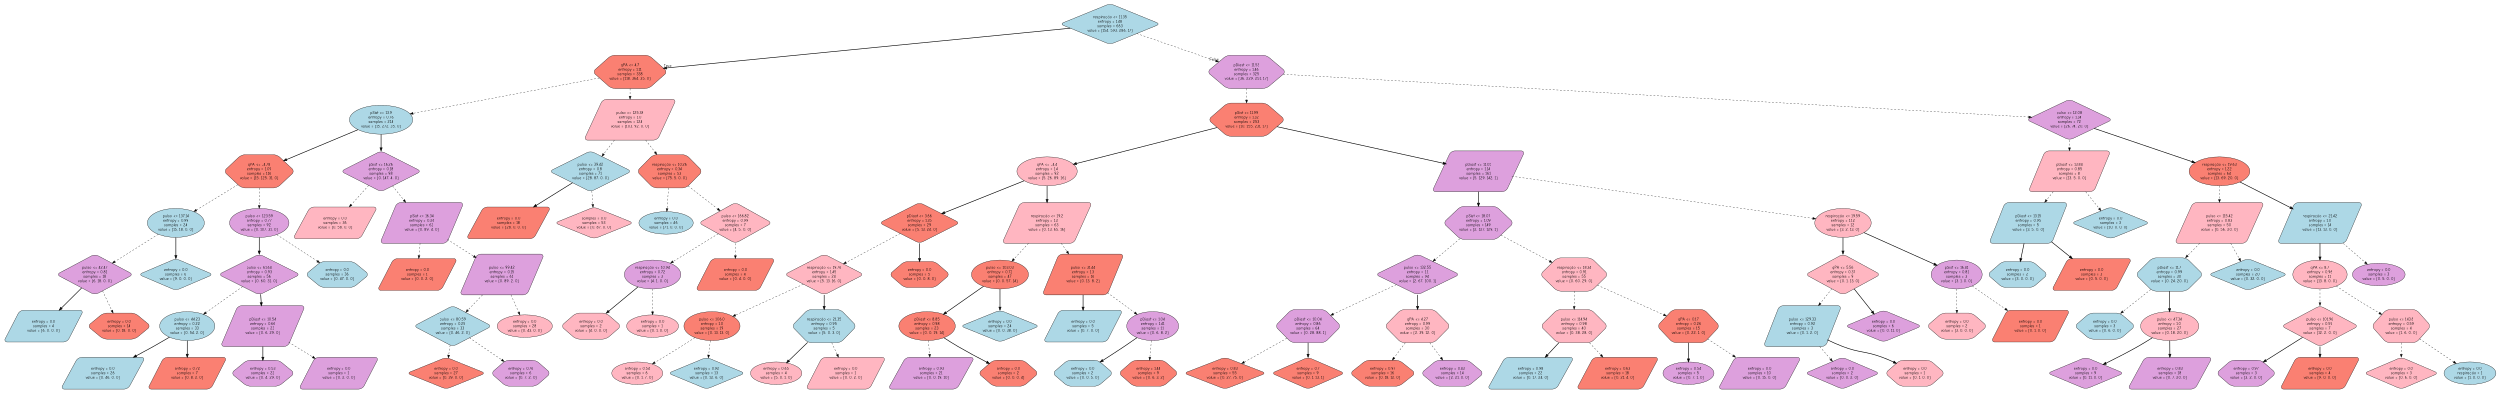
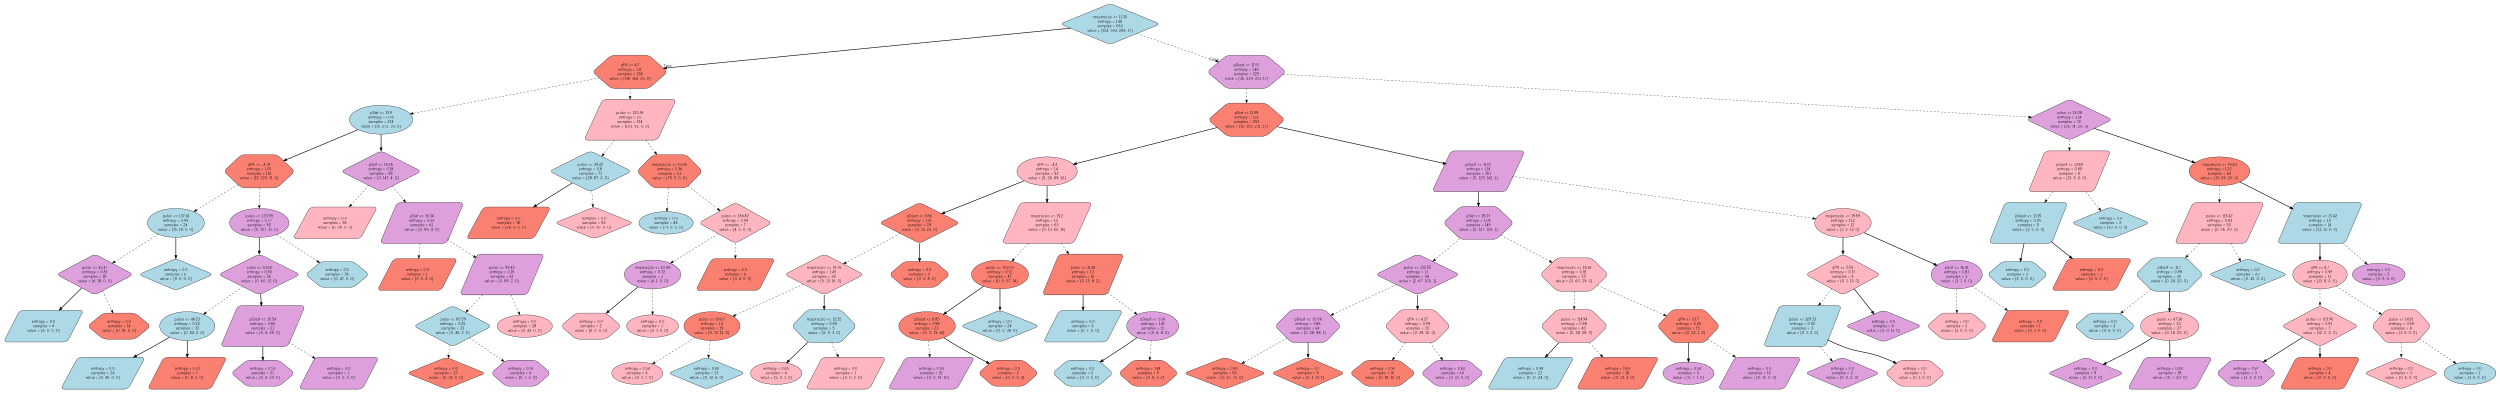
node "entropy = 0.0 respiração = 1 value = [1, 0, 0, 0]": label "entropy = 0.0 respiração = 1 value = [1, 0, 0, 0]" -> "entropy = 0.0 samples = 1 value = [1, 0, 0, 0]"
